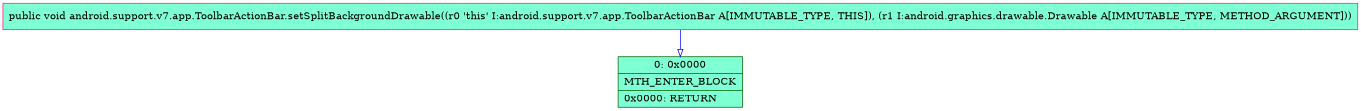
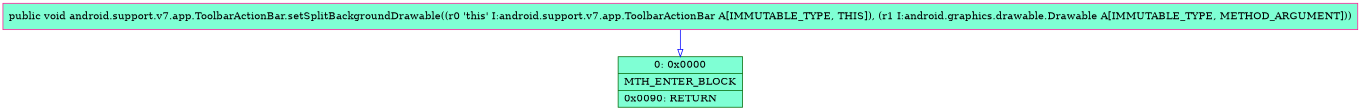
node "0: 0x0000": text "0x0000: RETURN" -> "0x0090: RETURN"
